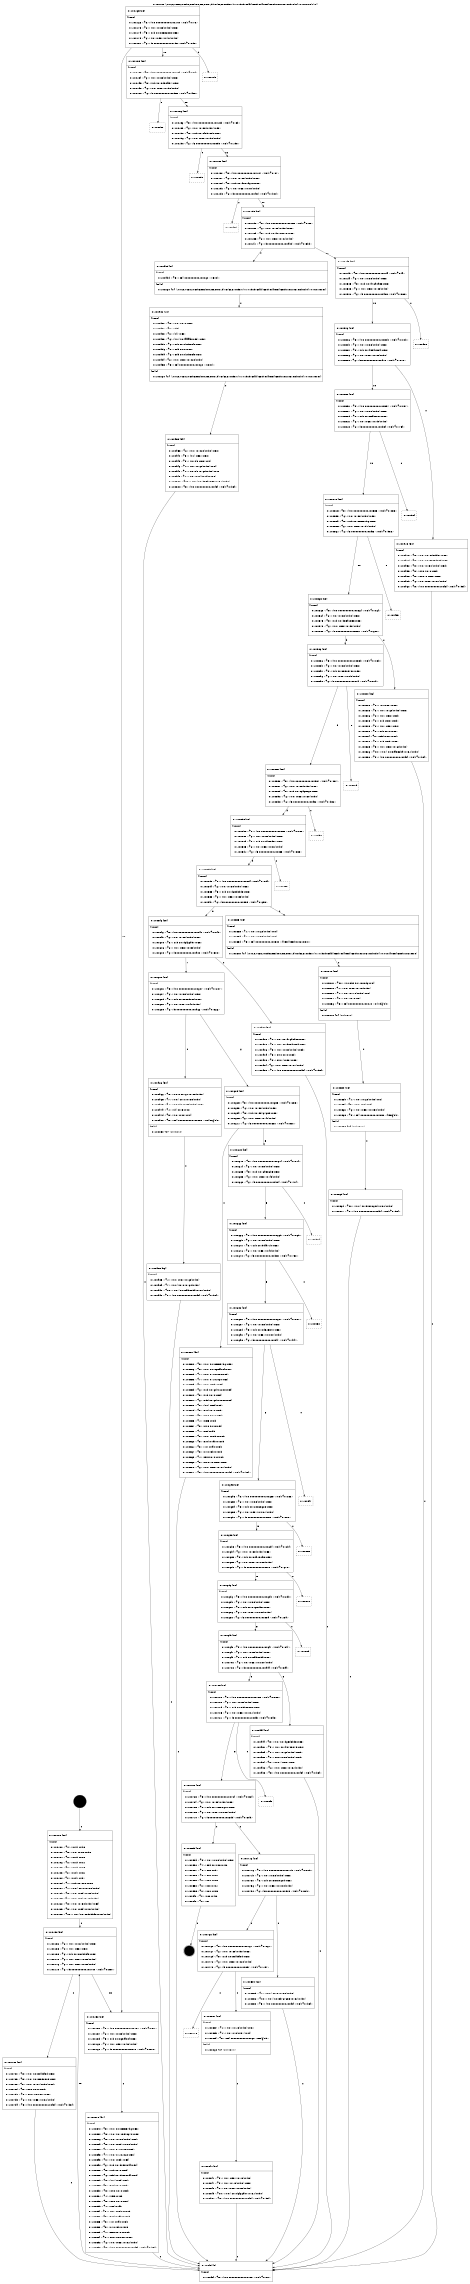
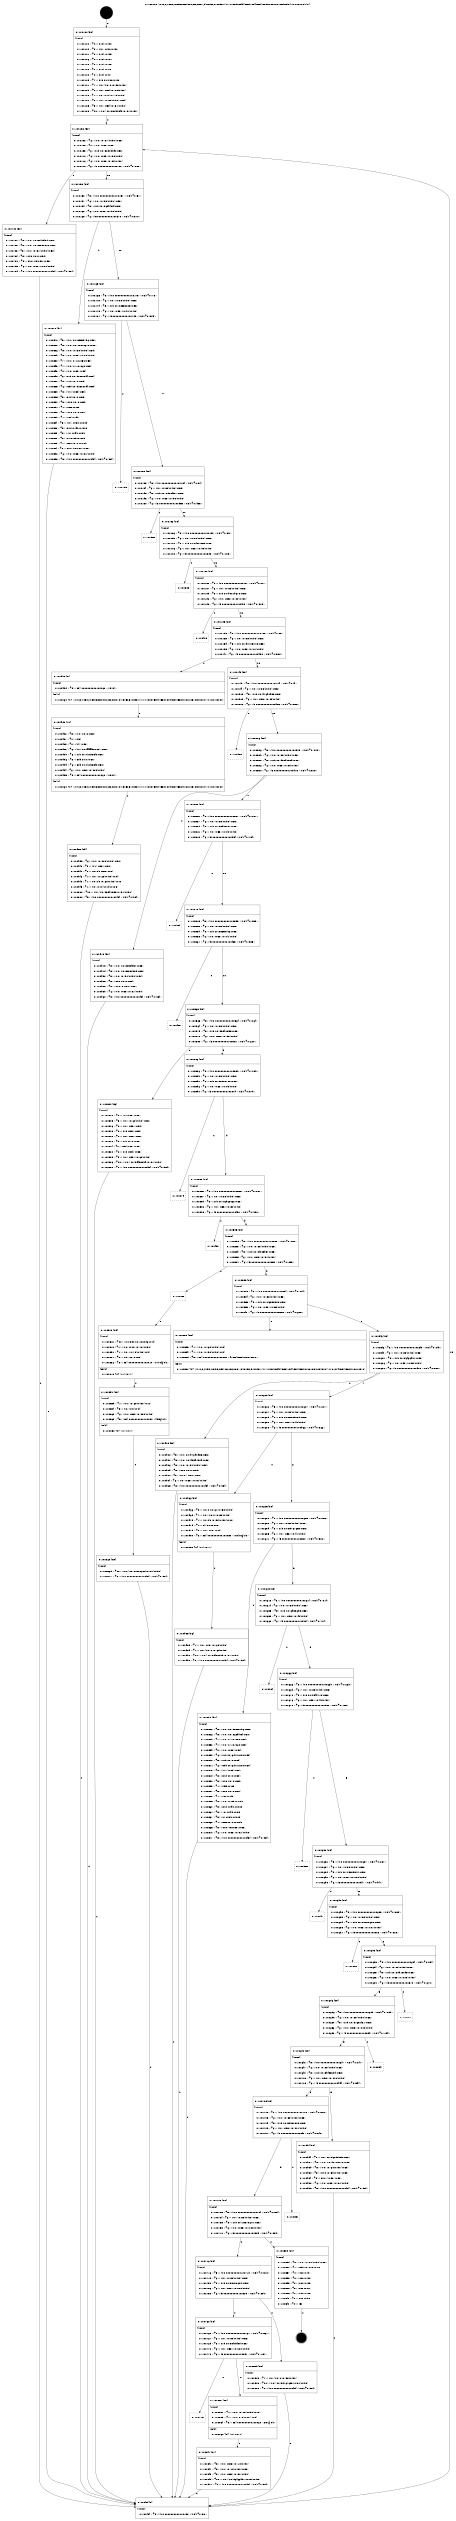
edge "0x401a35 [13]" -> "0x401a42 [25]": now "0x401ca3" -> "0x401a42 [25]"
edge "0x40146e [28]" -> "0x401452 [28]": reversed
